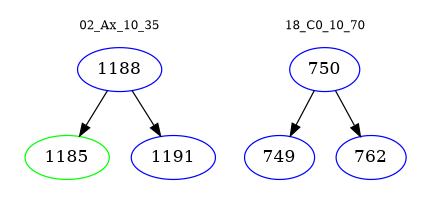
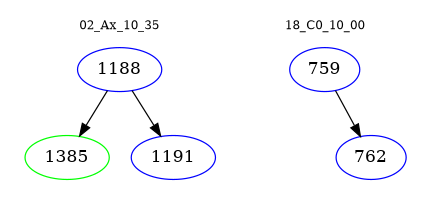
cluster "18_C0_10_70": label "18_C0_10_70" -> "18_C0_10_00"
node "750": label "750" -> "759"
node "1185": label "1185" -> "1385"
node "749": removed
